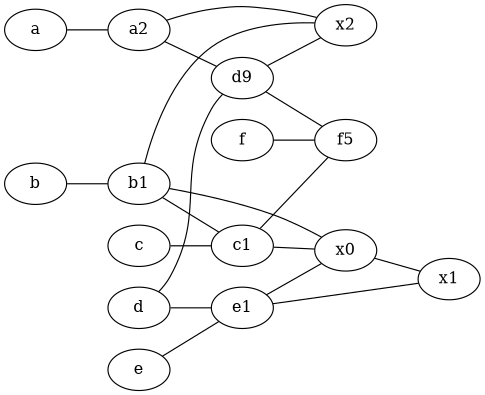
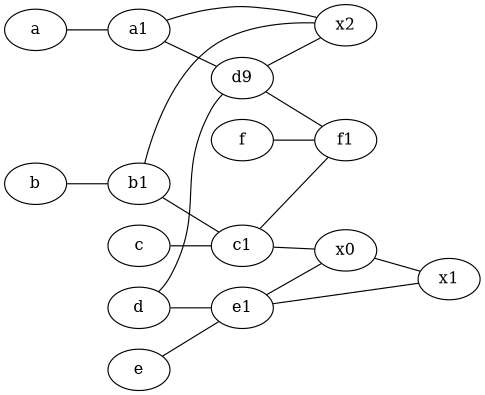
node "a2": label "a2" -> "a1"
node "f5": label "f5" -> "f1"
edge "b1" -- "x0": removed
